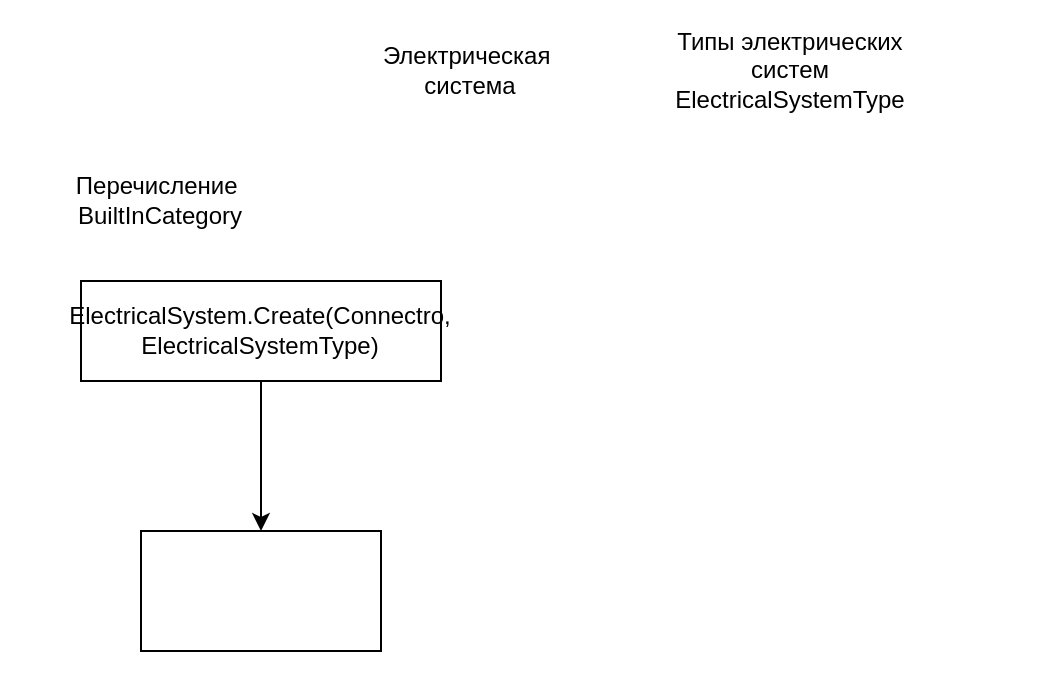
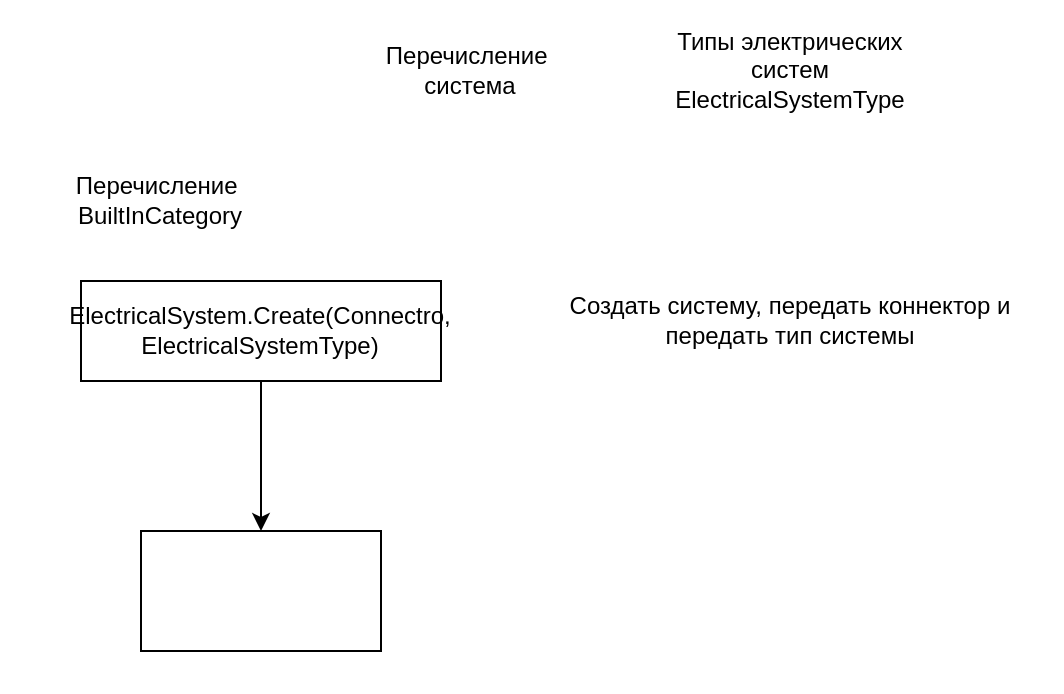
node "Электрическая система": label "Электрическая система" -> "Перечисление система"
node "Создать систему, передать коннектор и передать тип системы": added
